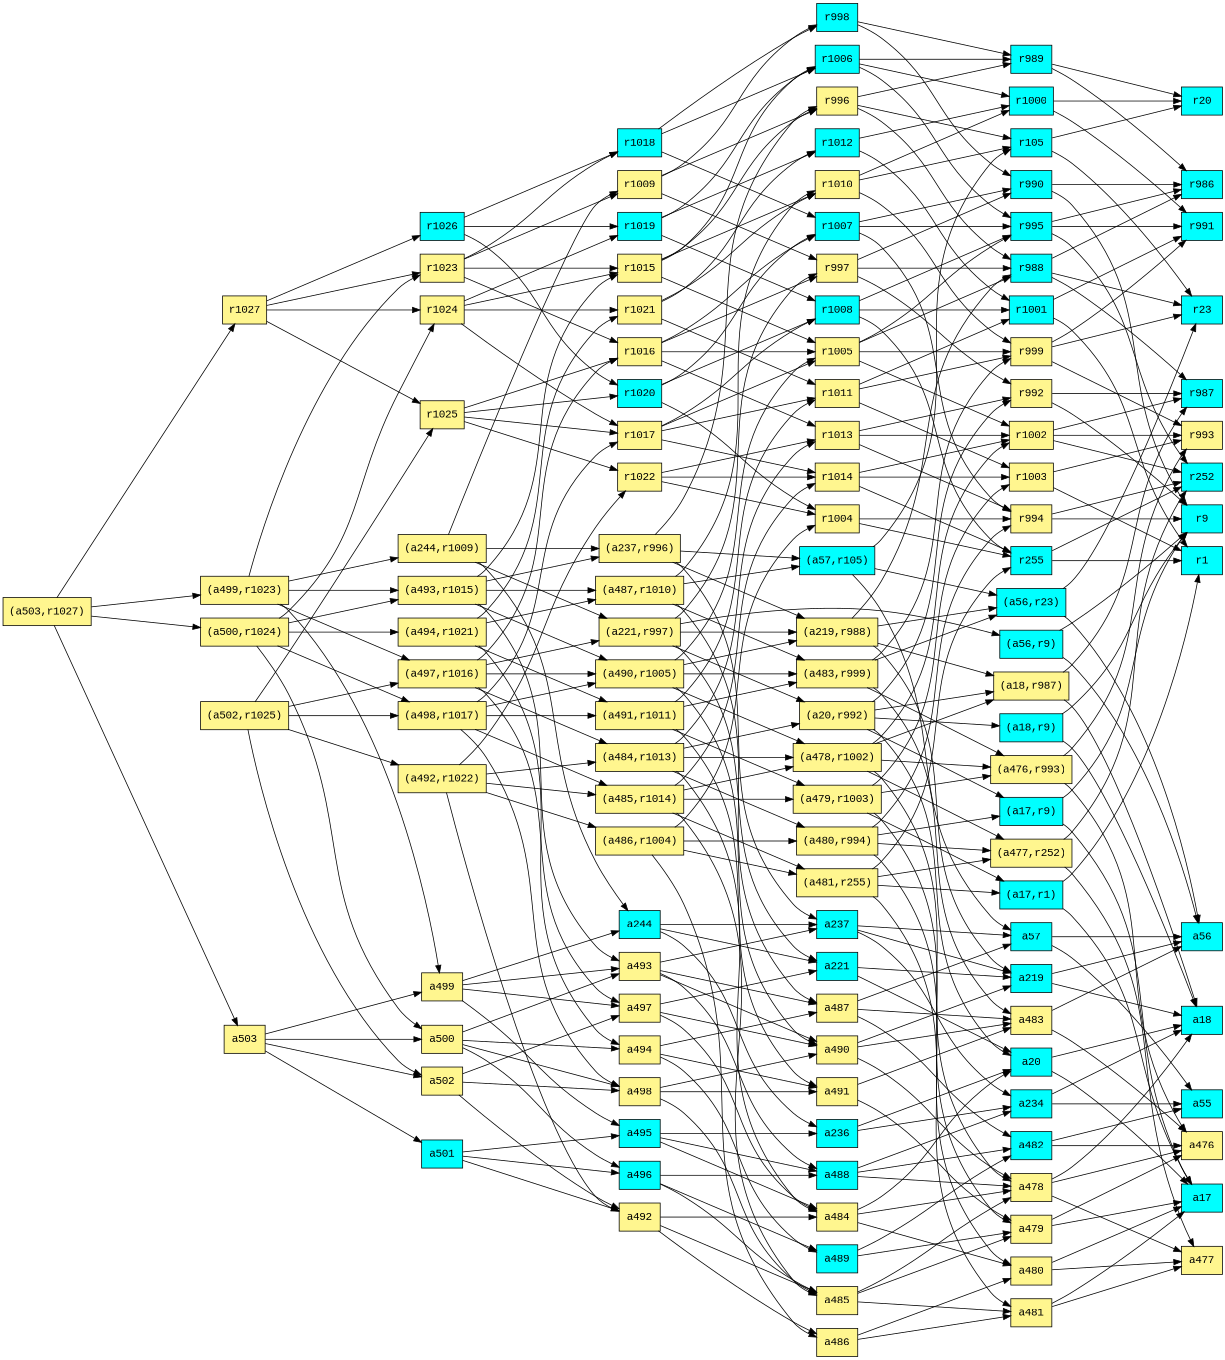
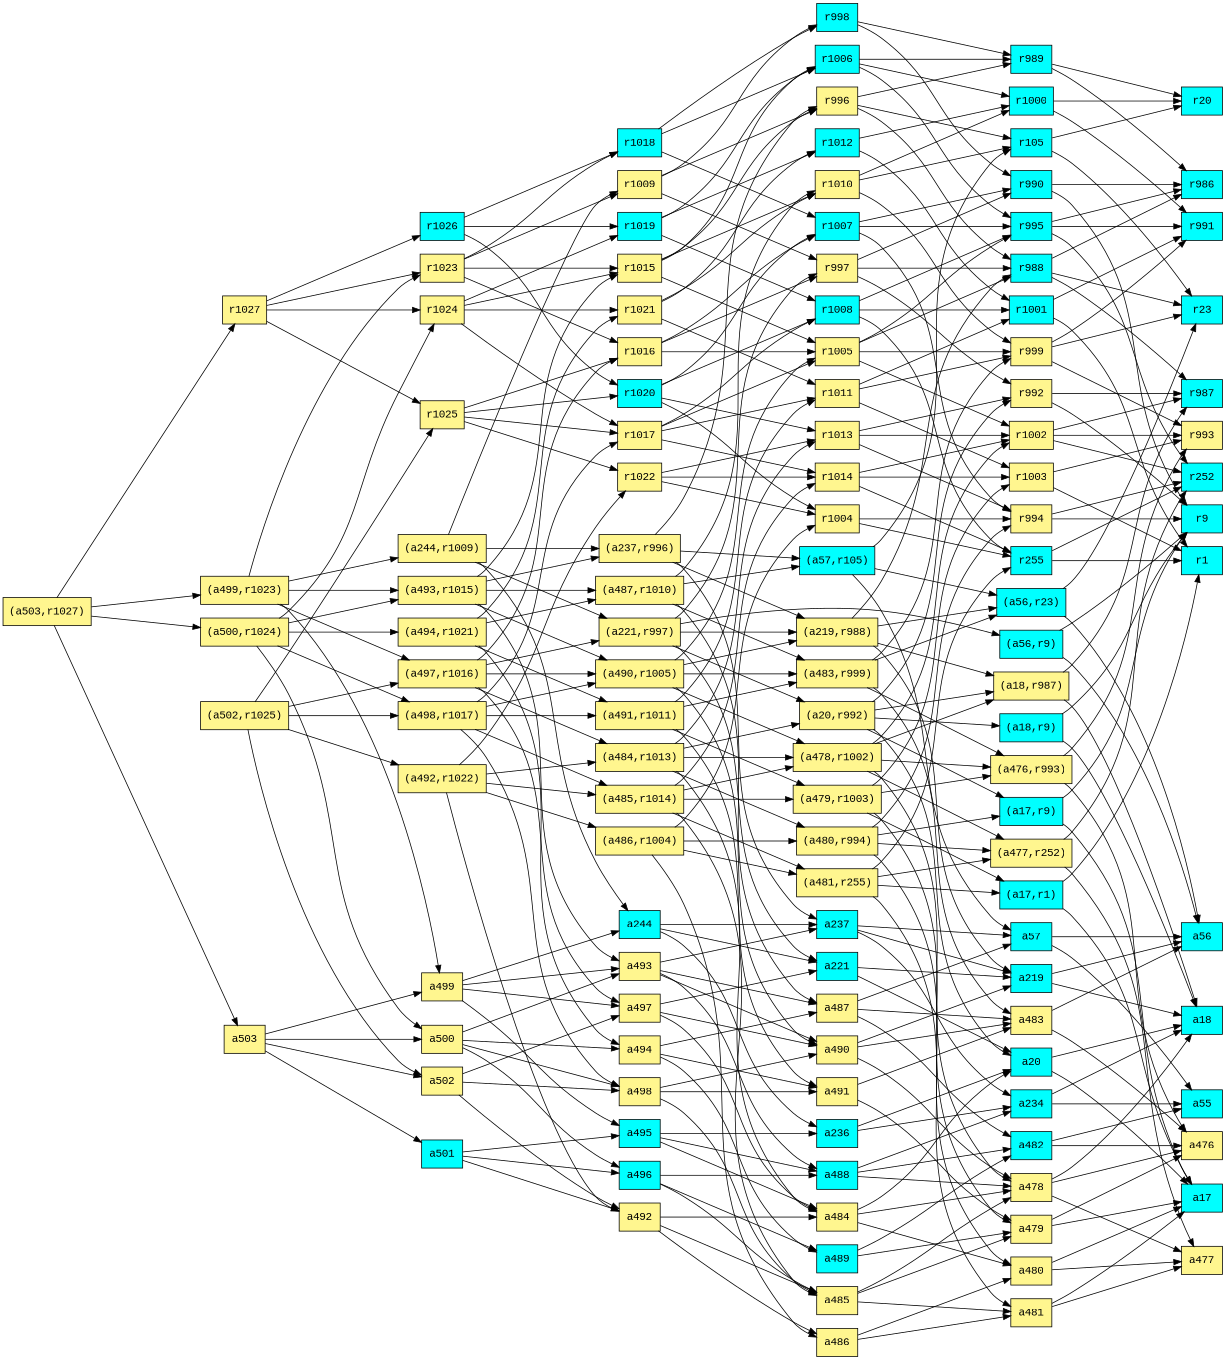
edge "r1016" -> "r1013": now "r1020" -> "r1013"
